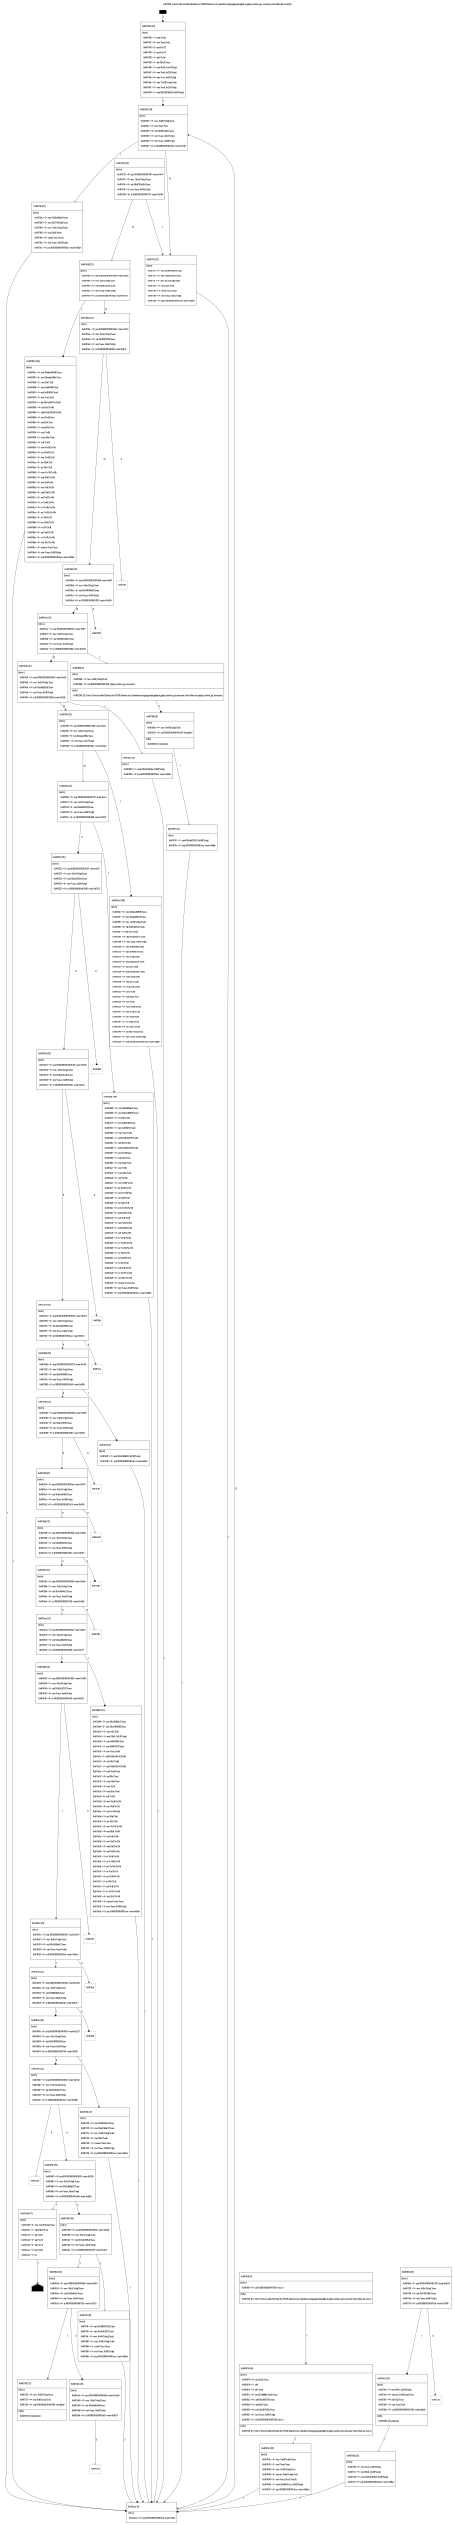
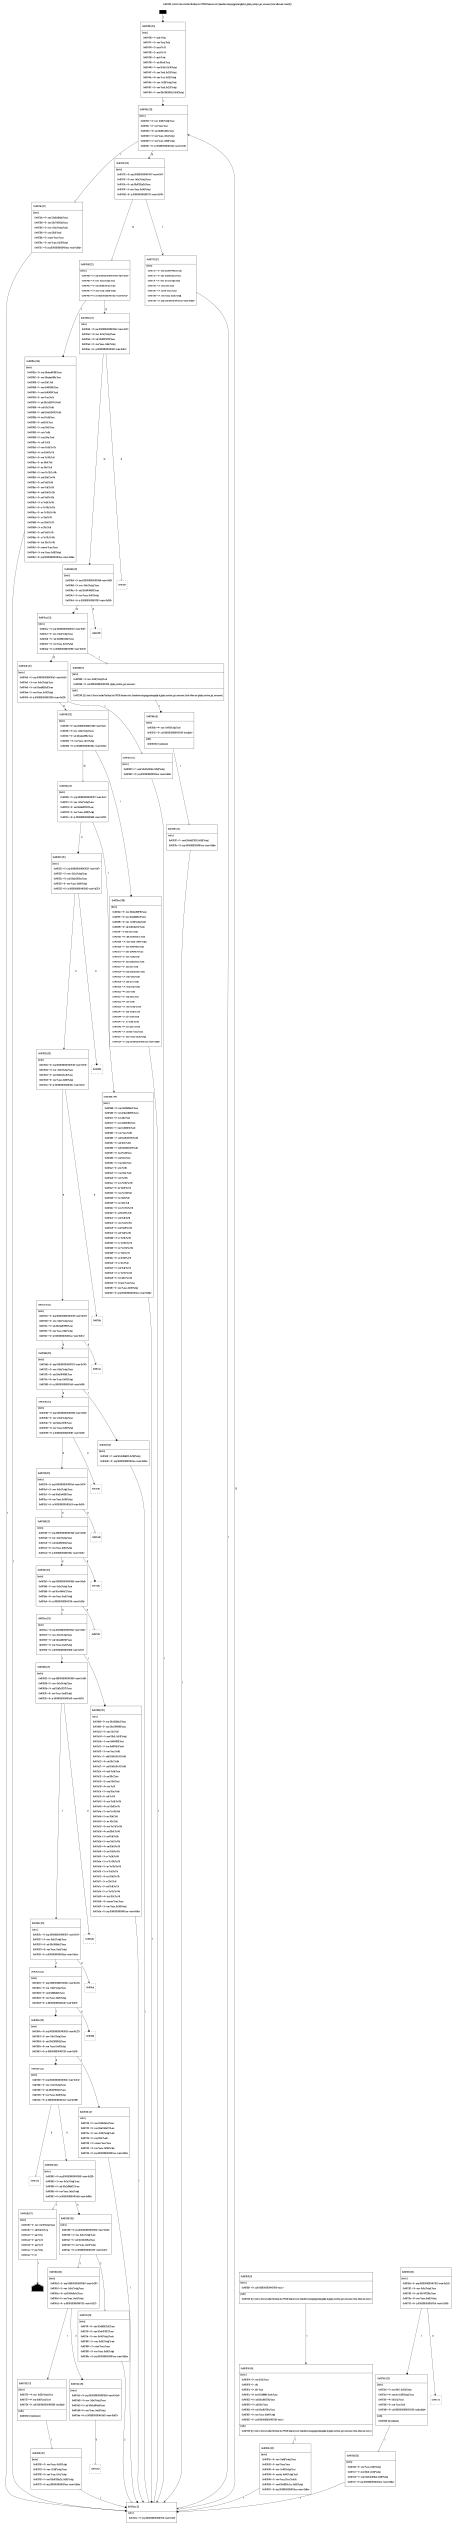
edge "0x40145b [23]" -> "0x401775 [27]": now "0x40145b [23]" -> "0x401472 [22]"
node "0x401760 [21]": added
